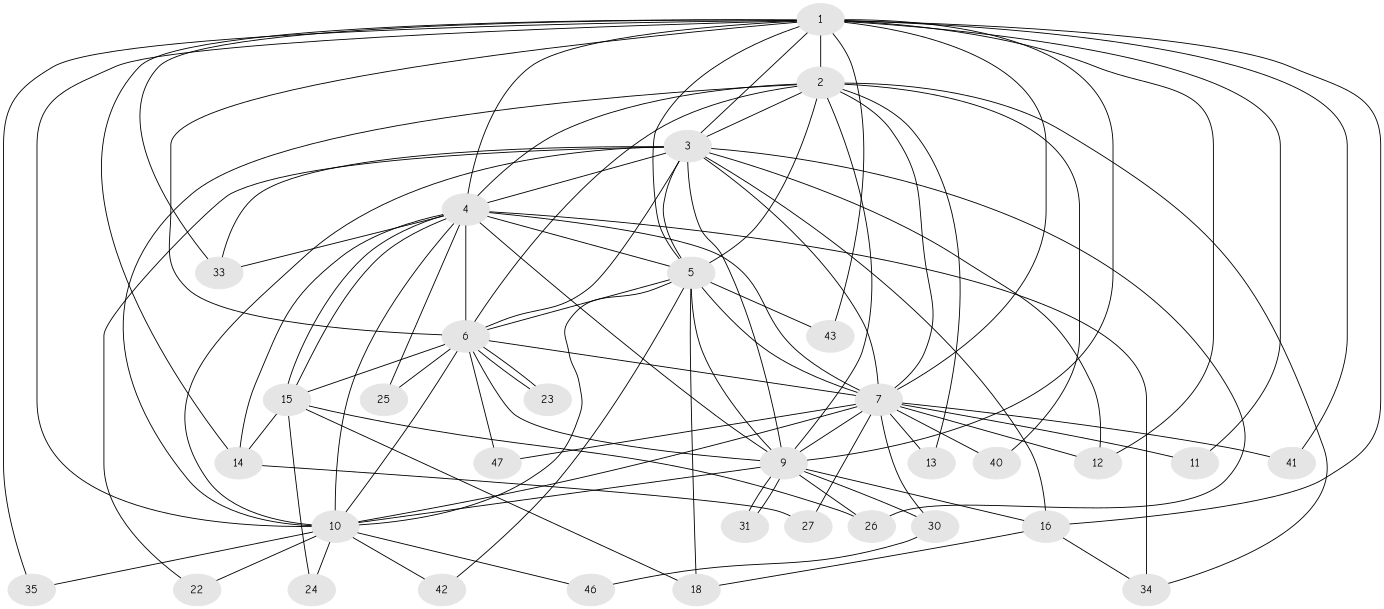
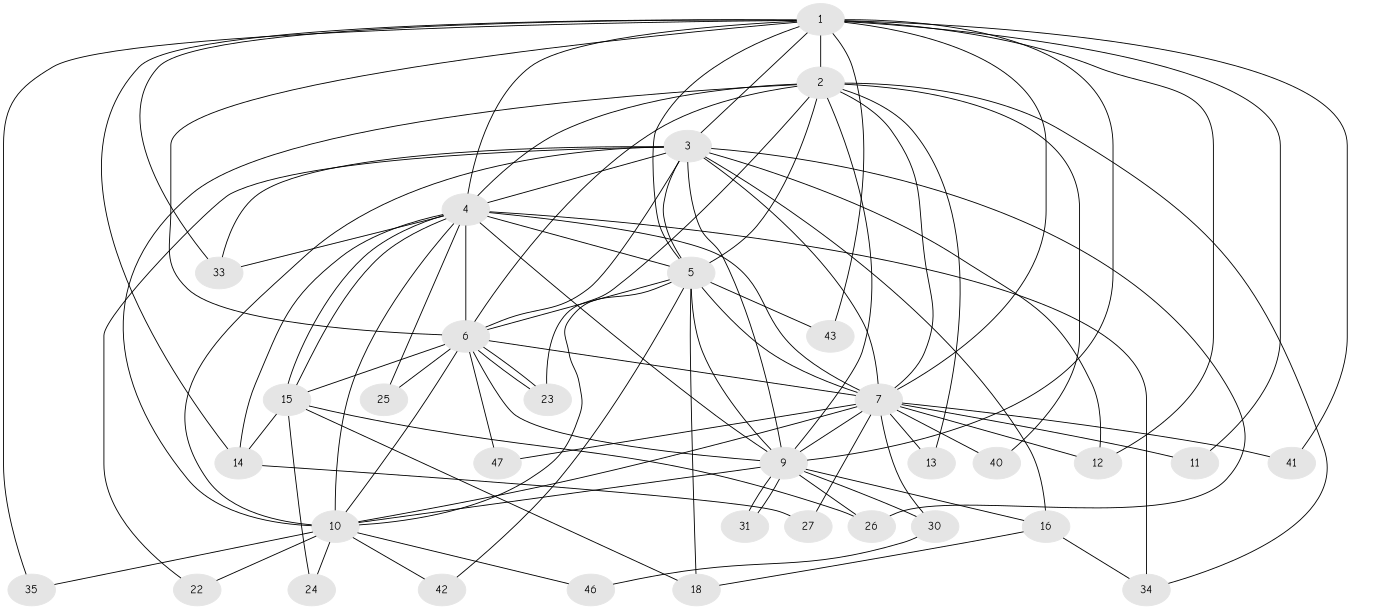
edge "1" -- "10": removed
edge "2" -- "3": now "2" -- "23"
edge "1" -- "16": removed
